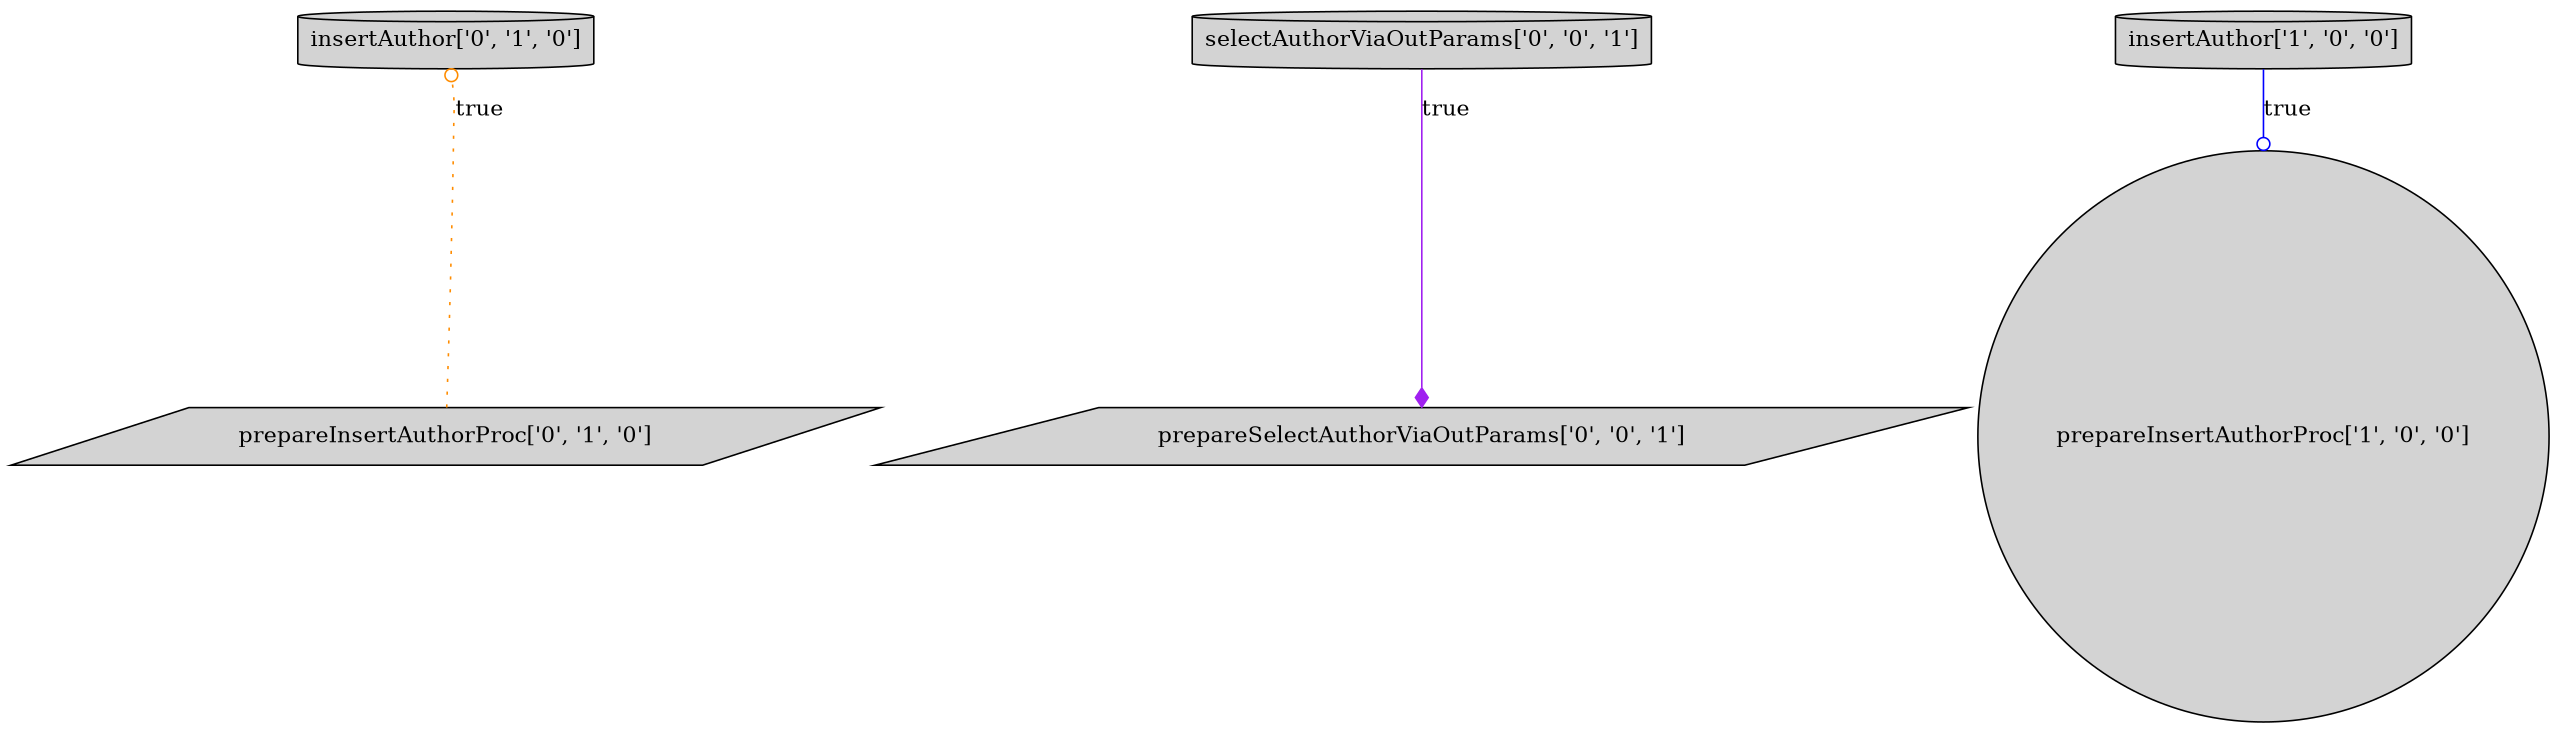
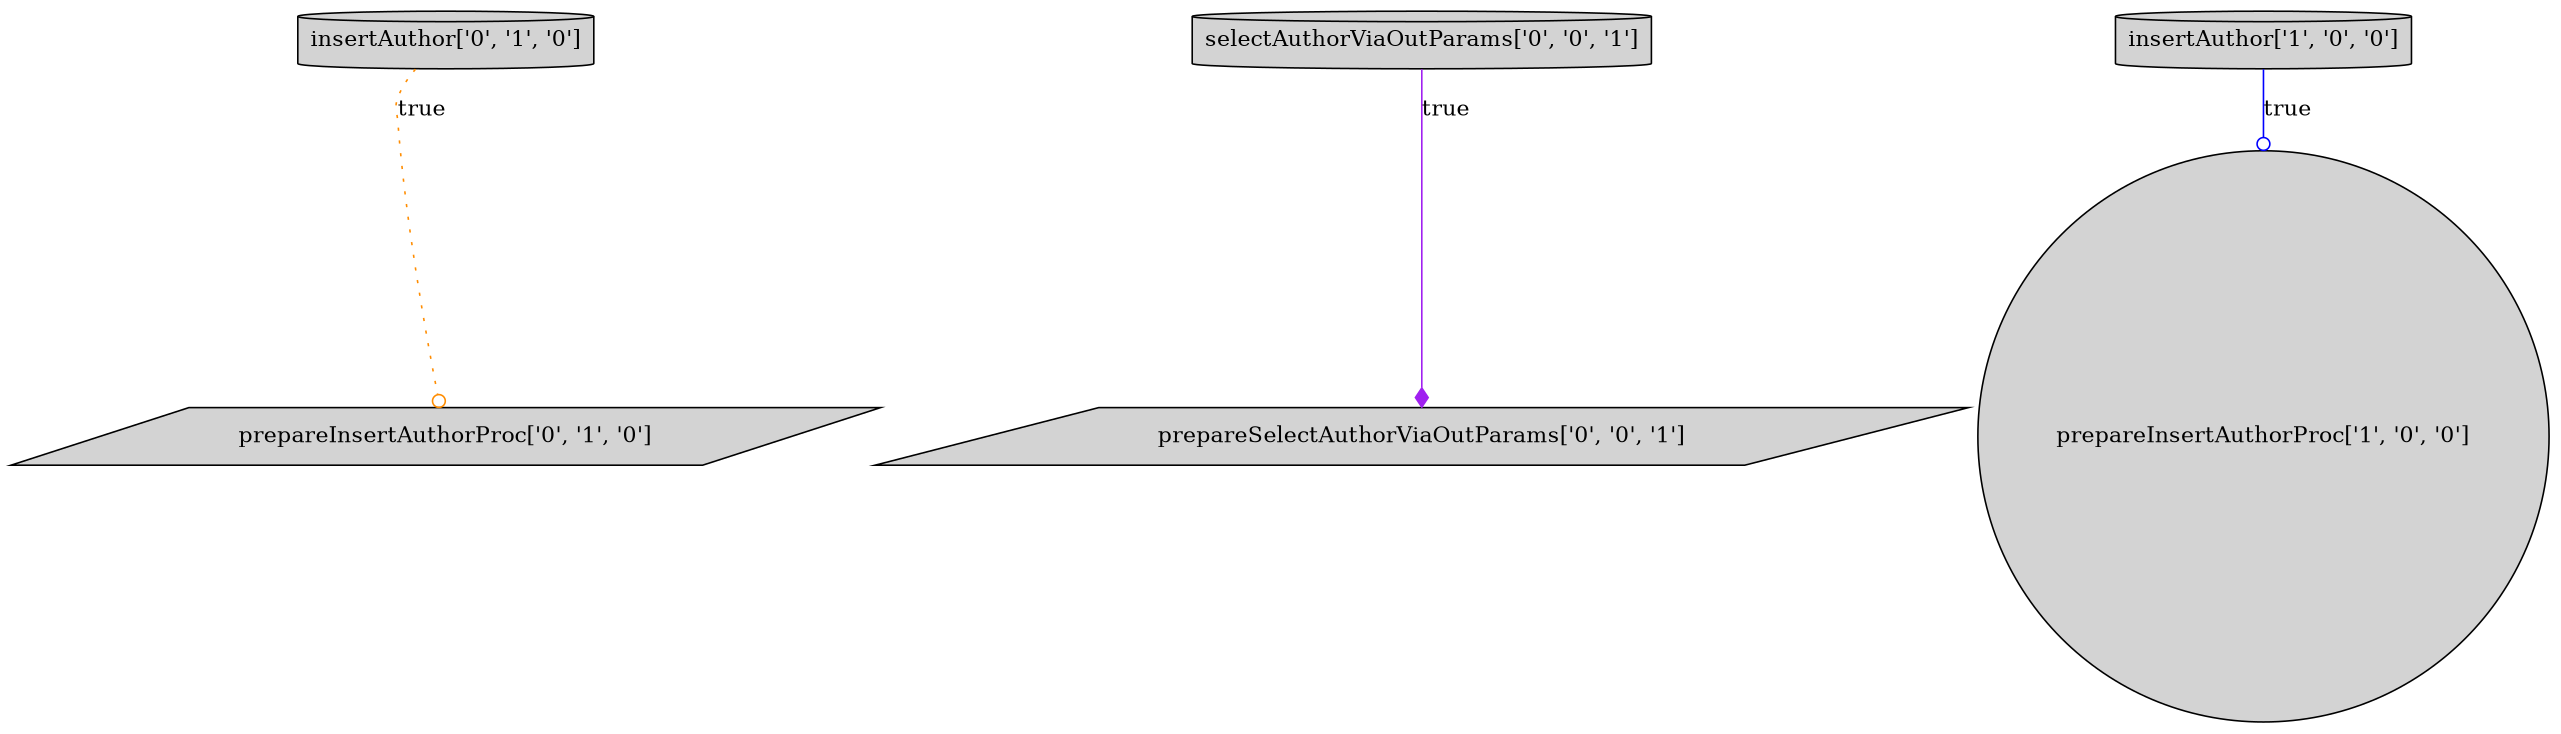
edge "prepareInsertAuthorProc['0', '1', '0']" -> "insertAuthor['0', '1', '0']": reversed
